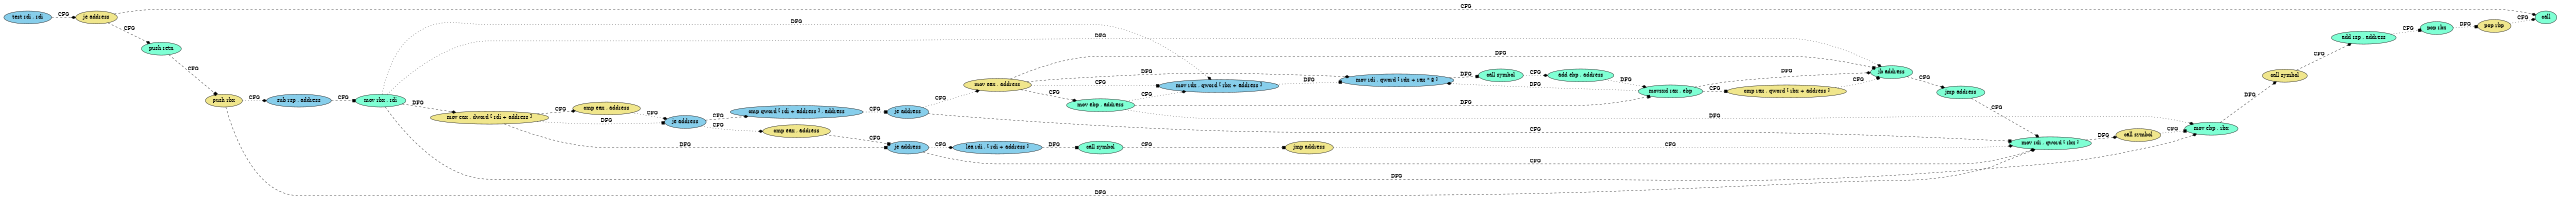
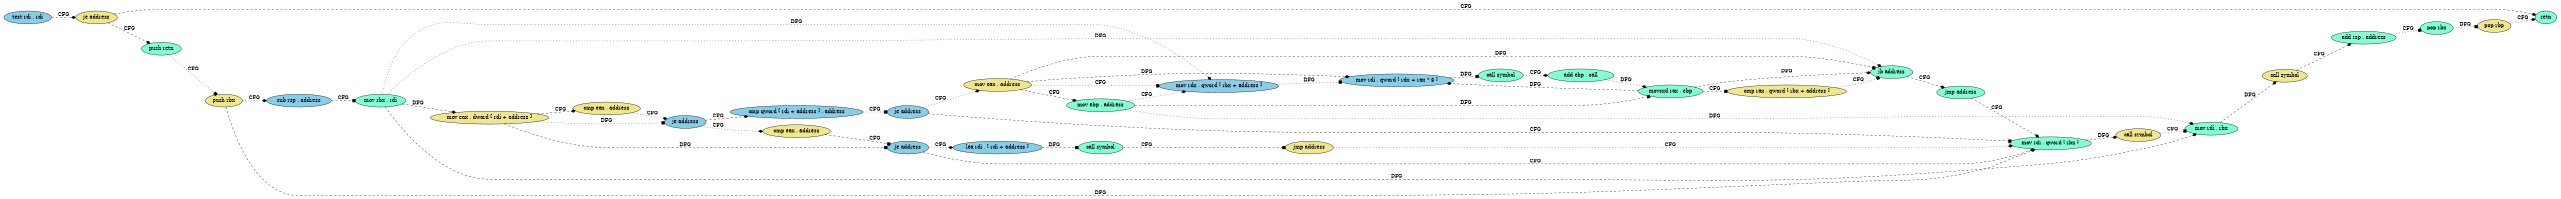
node "call": label "call" -> "retn"
edge "push retn" -> "push rbx": style dashed -> dotted
node "add ebp , address": label "add ebp , address" -> "add ebp , call"
edge "movsxd rax , ebp" -> "mov rdi , qword [ rdx + rax * 8 ]": style dotted -> dashed
node "mov ebp , rbx": label "mov ebp , rbx" -> "mov rdi , rbx"
